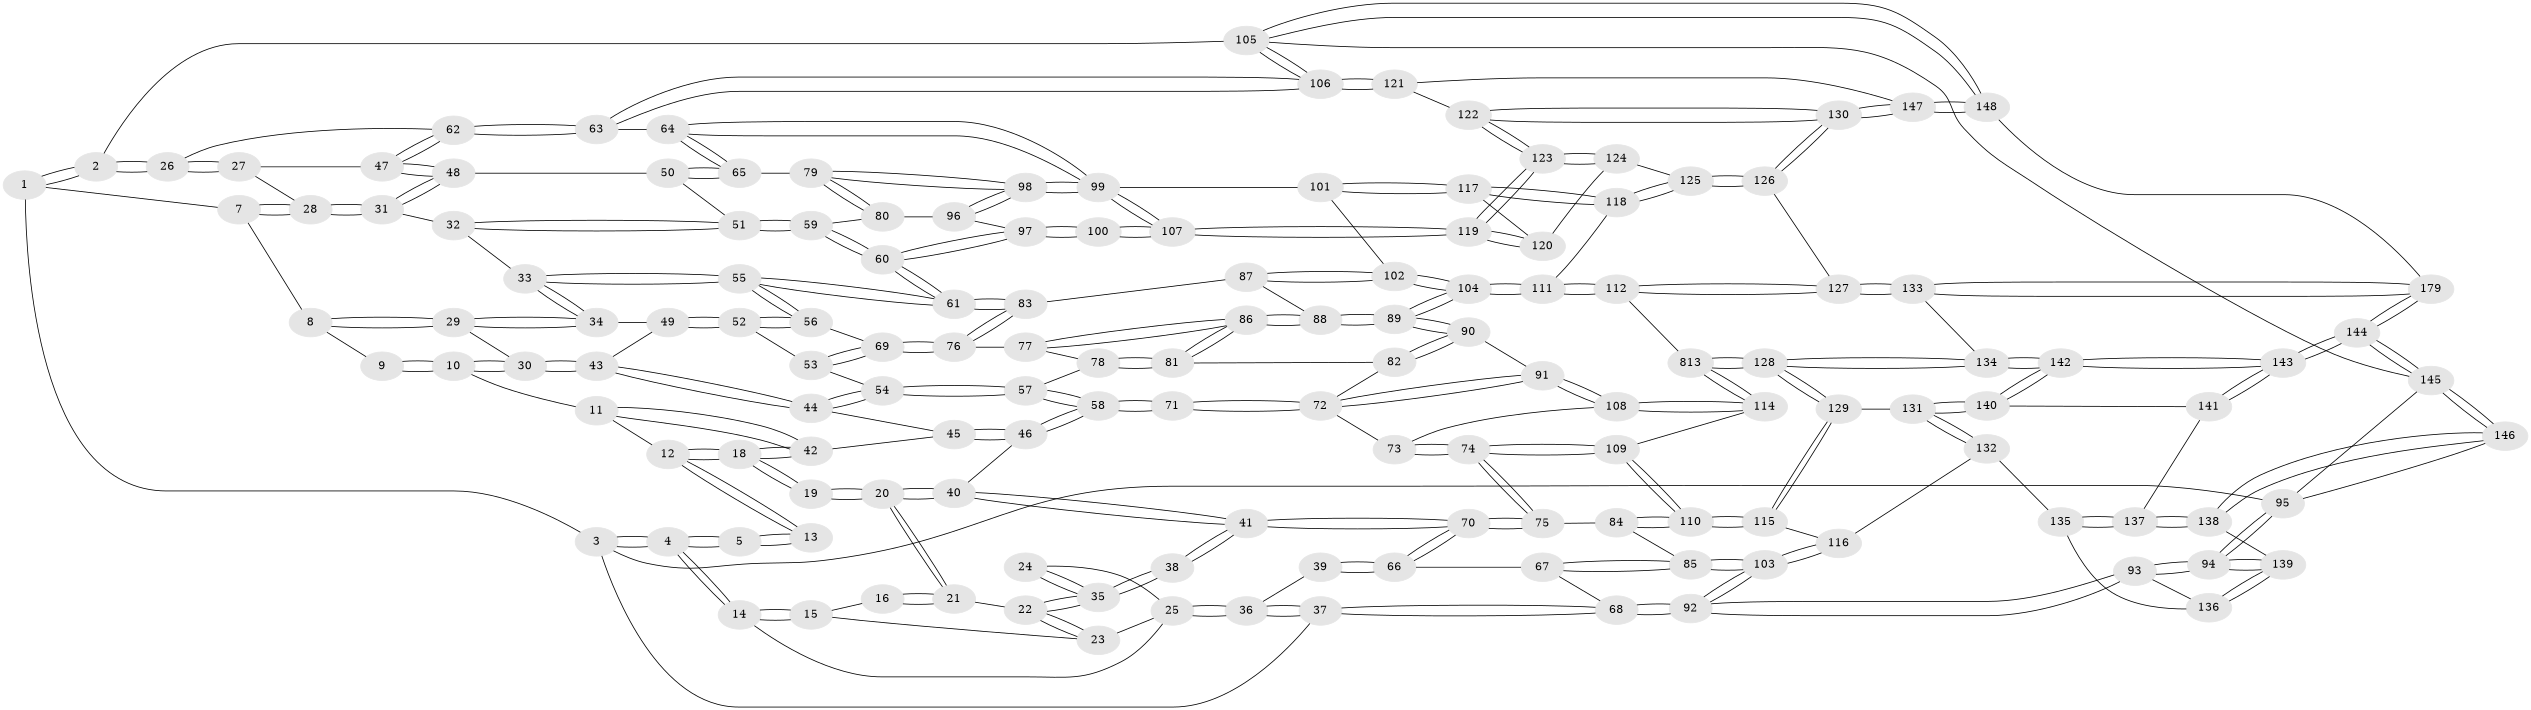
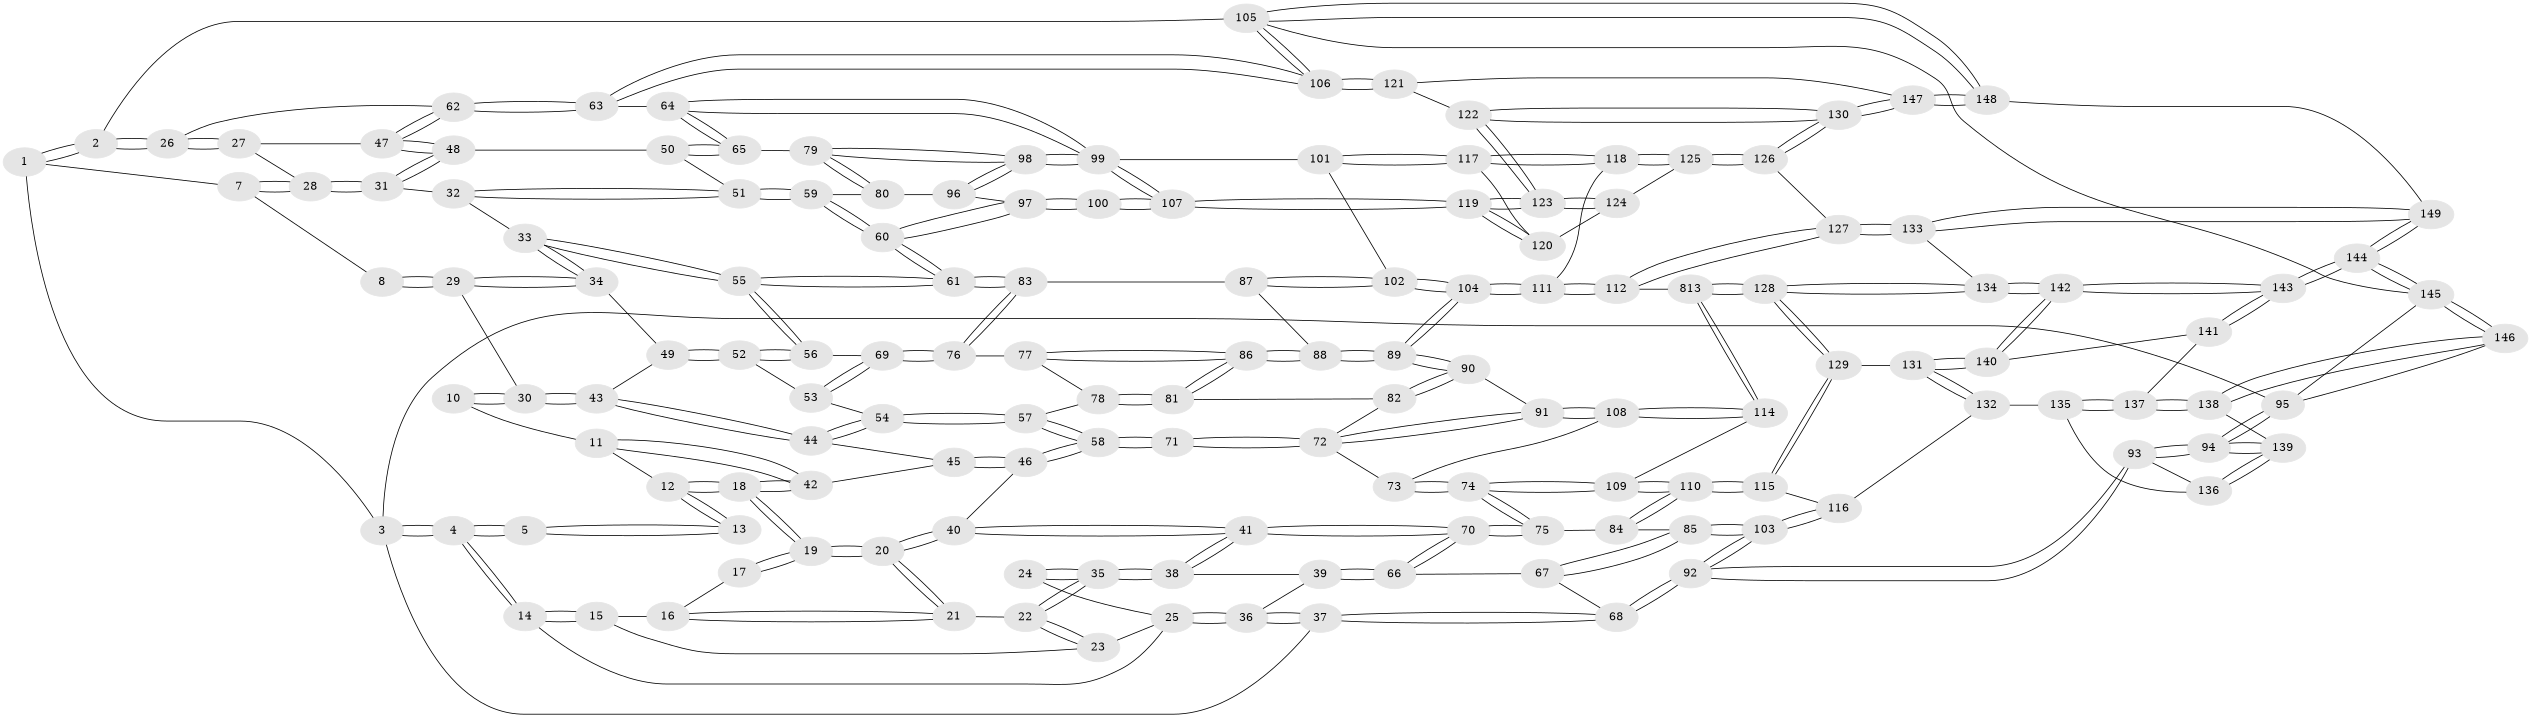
node "179": label "179" -> "149"
node "9": removed
node "17": added
edge "38" -- "39": added
